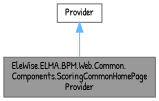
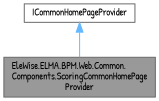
node "Provider": label "Provider" -> "ICommonHomePageProvider"
